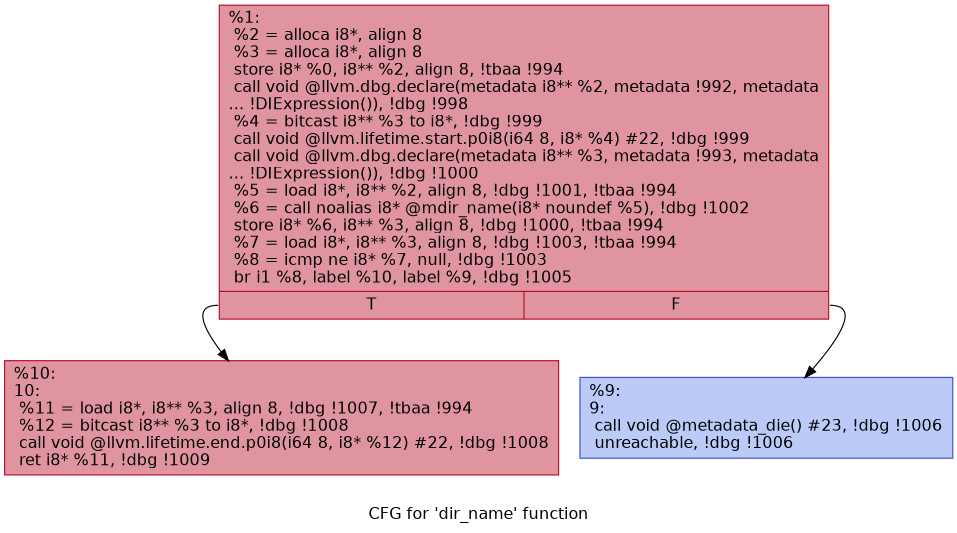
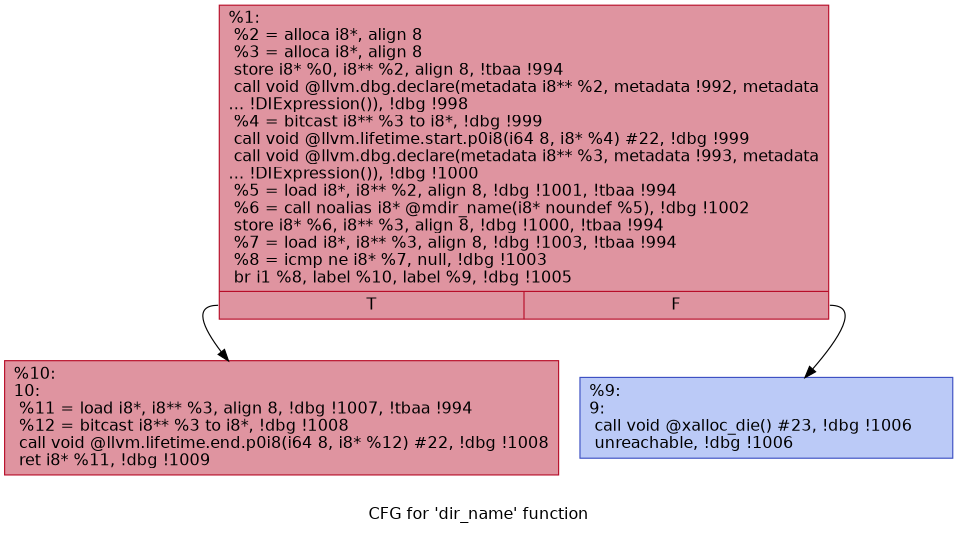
node "%9:": text "call void @metadata_die() #23, !dbg !1006" -> "call void @xalloc_die() #23, !dbg !1006"
